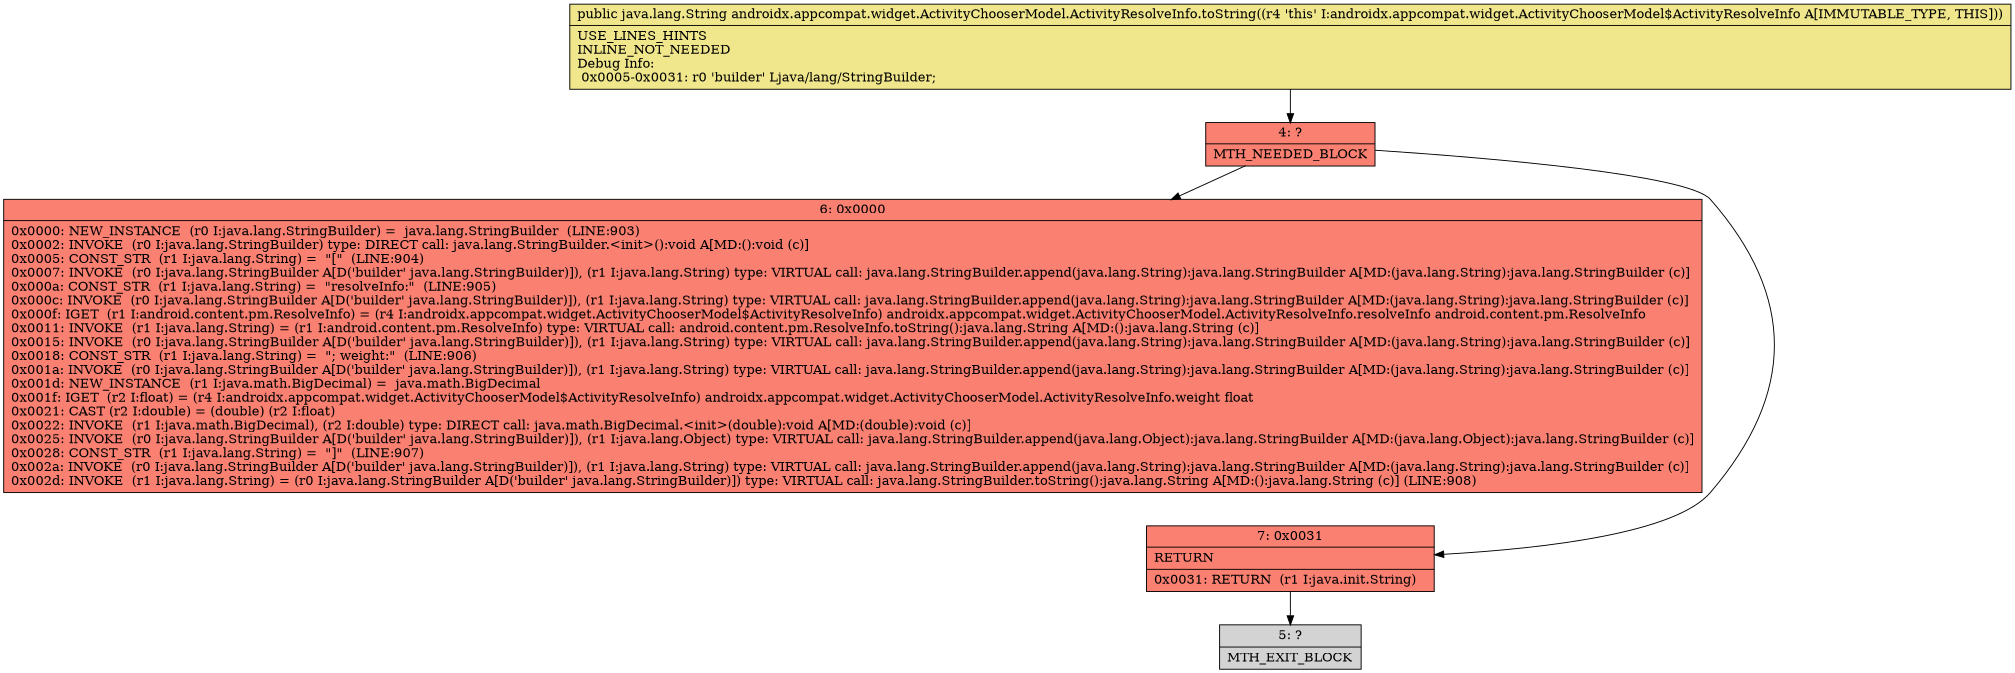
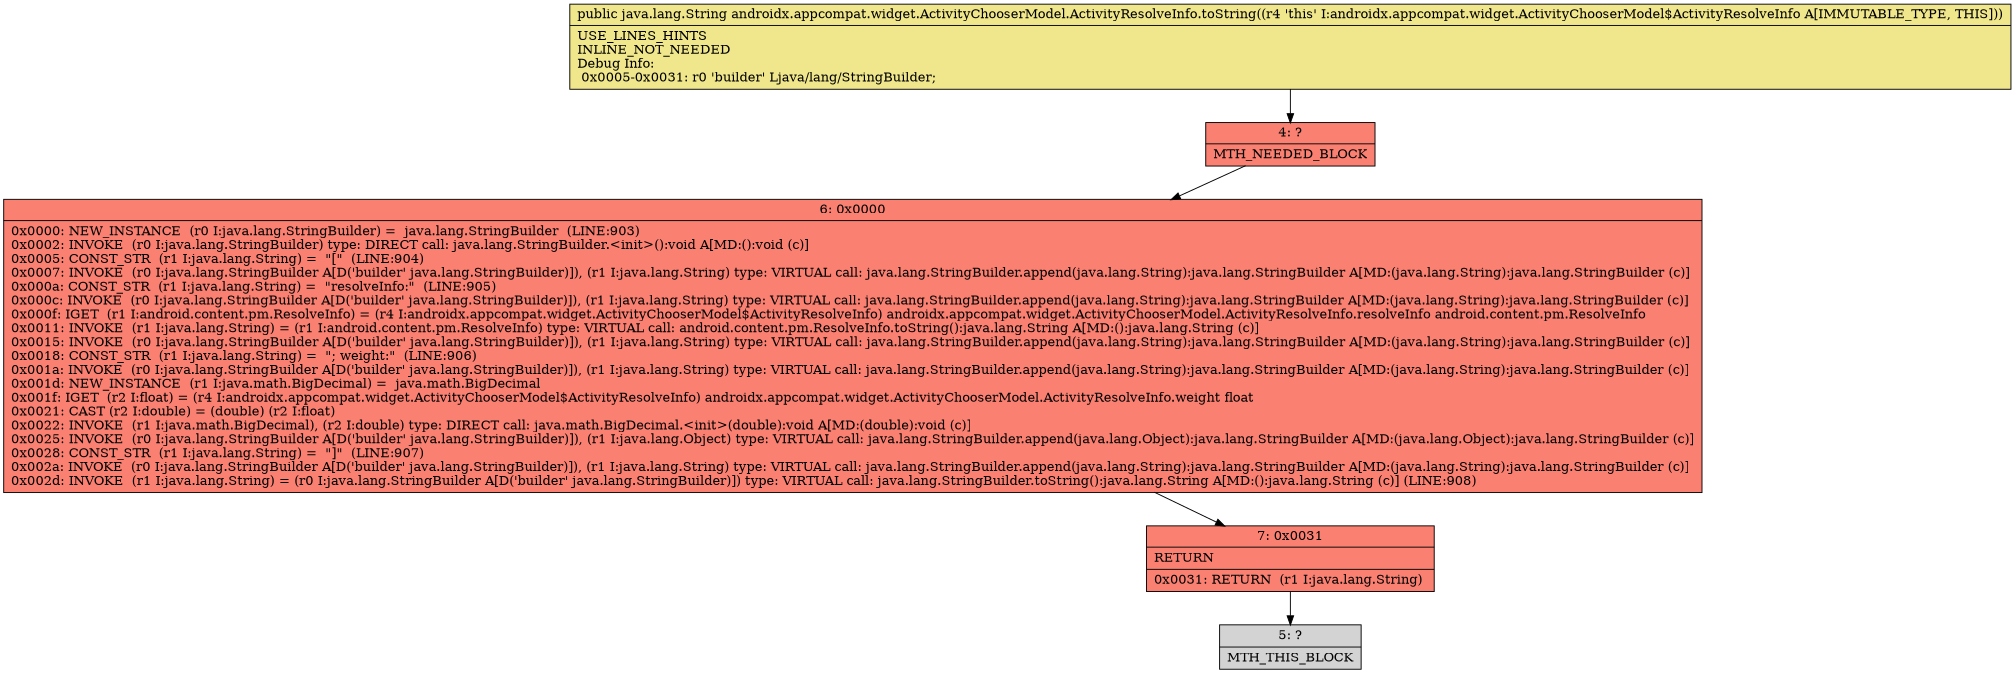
edge "4: ?" -> "7: 0x0031": now "6: 0x0000" -> "7: 0x0031"
node "7: 0x0031": text "0x0031: RETURN  (r1 I:java.init.String)" -> "0x0031: RETURN  (r1 I:java.lang.String)"
node "5: ?": text "MTH_EXIT_BLOCK" -> "MTH_THIS_BLOCK"
